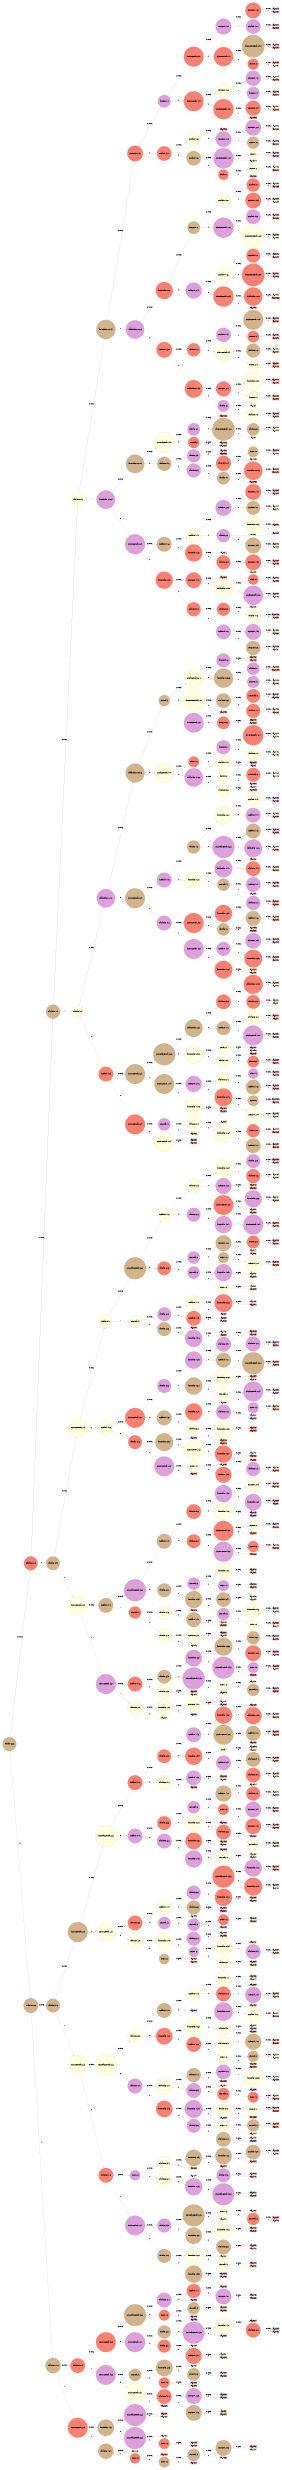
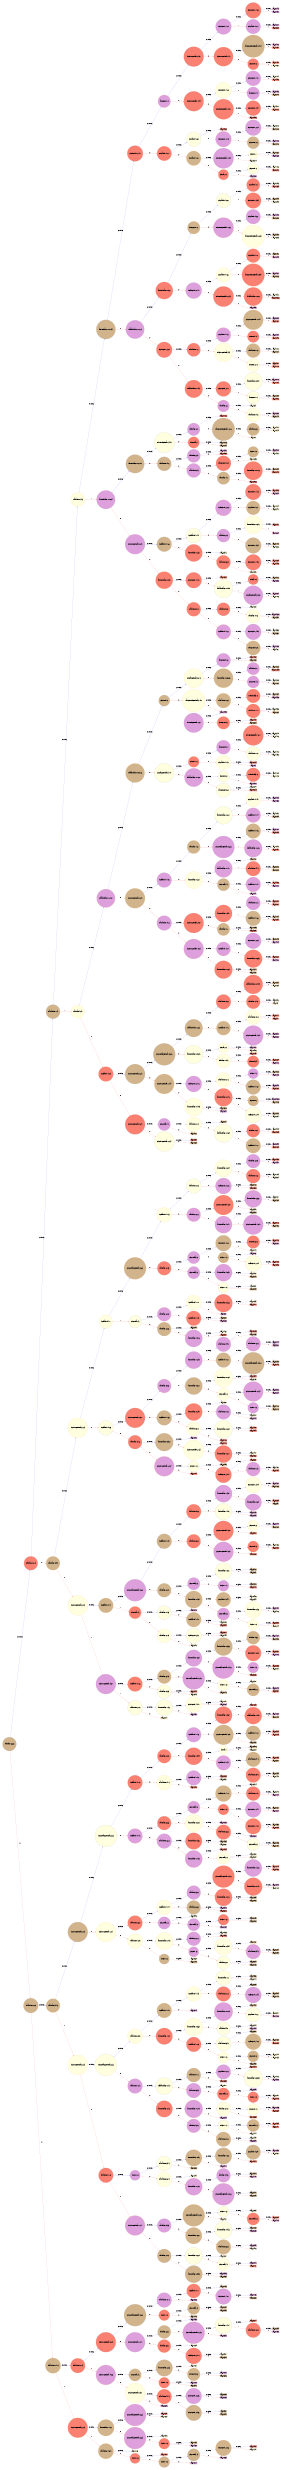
edge "total_distance<613.75" -> "leaf=0.483544": now "total_distance<613.75" -> "haversine_distance<0.0152408"
